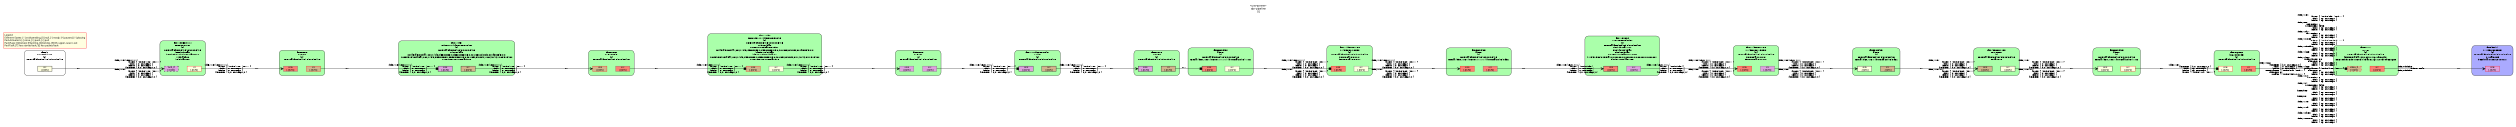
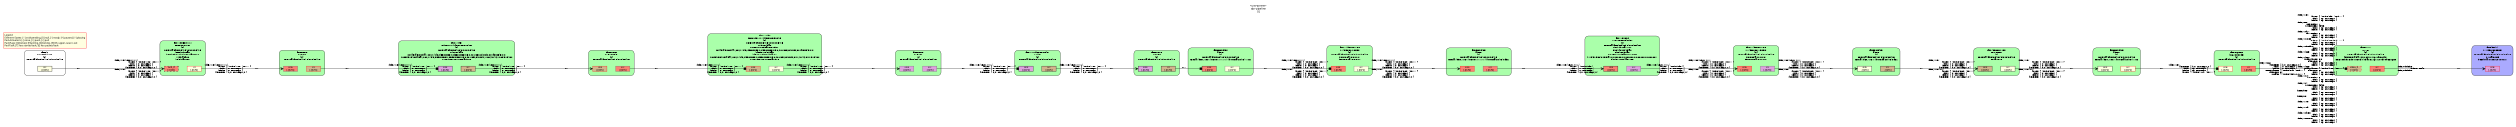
node "sink_0 [>][bfb]": fillcolor plum -> salmon
